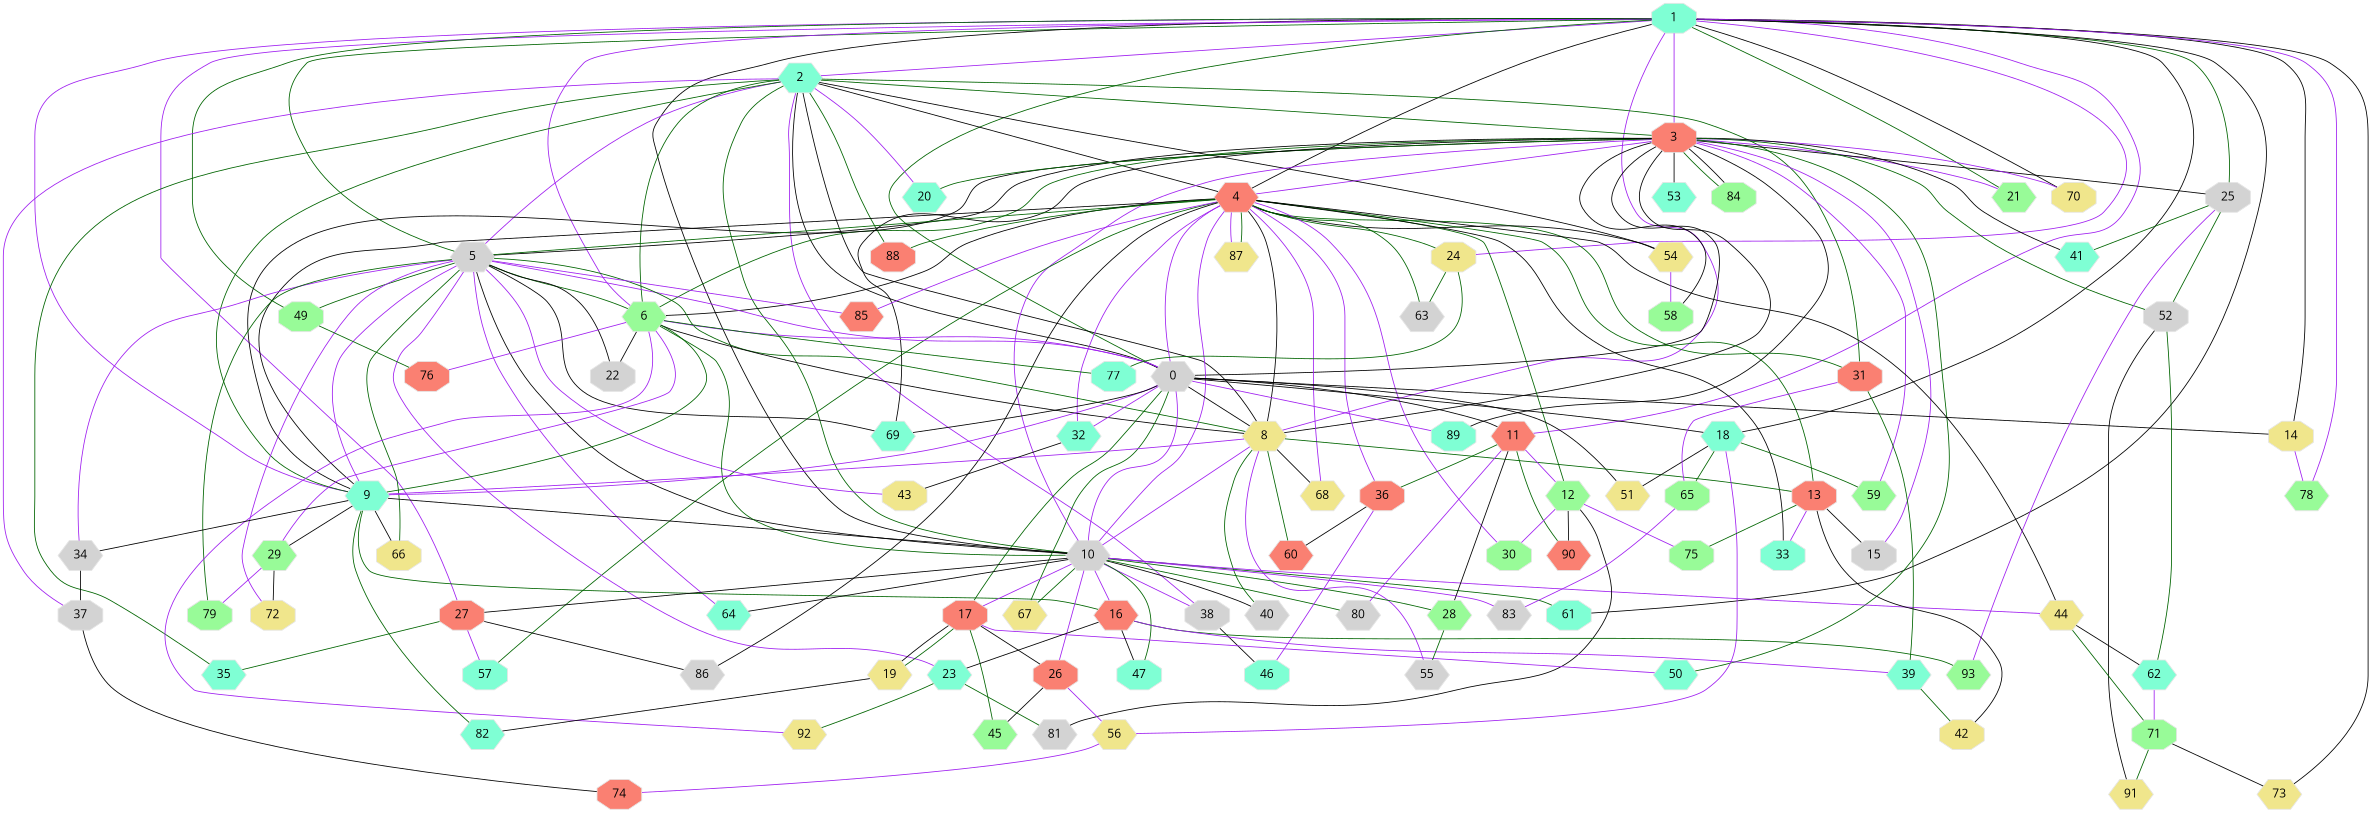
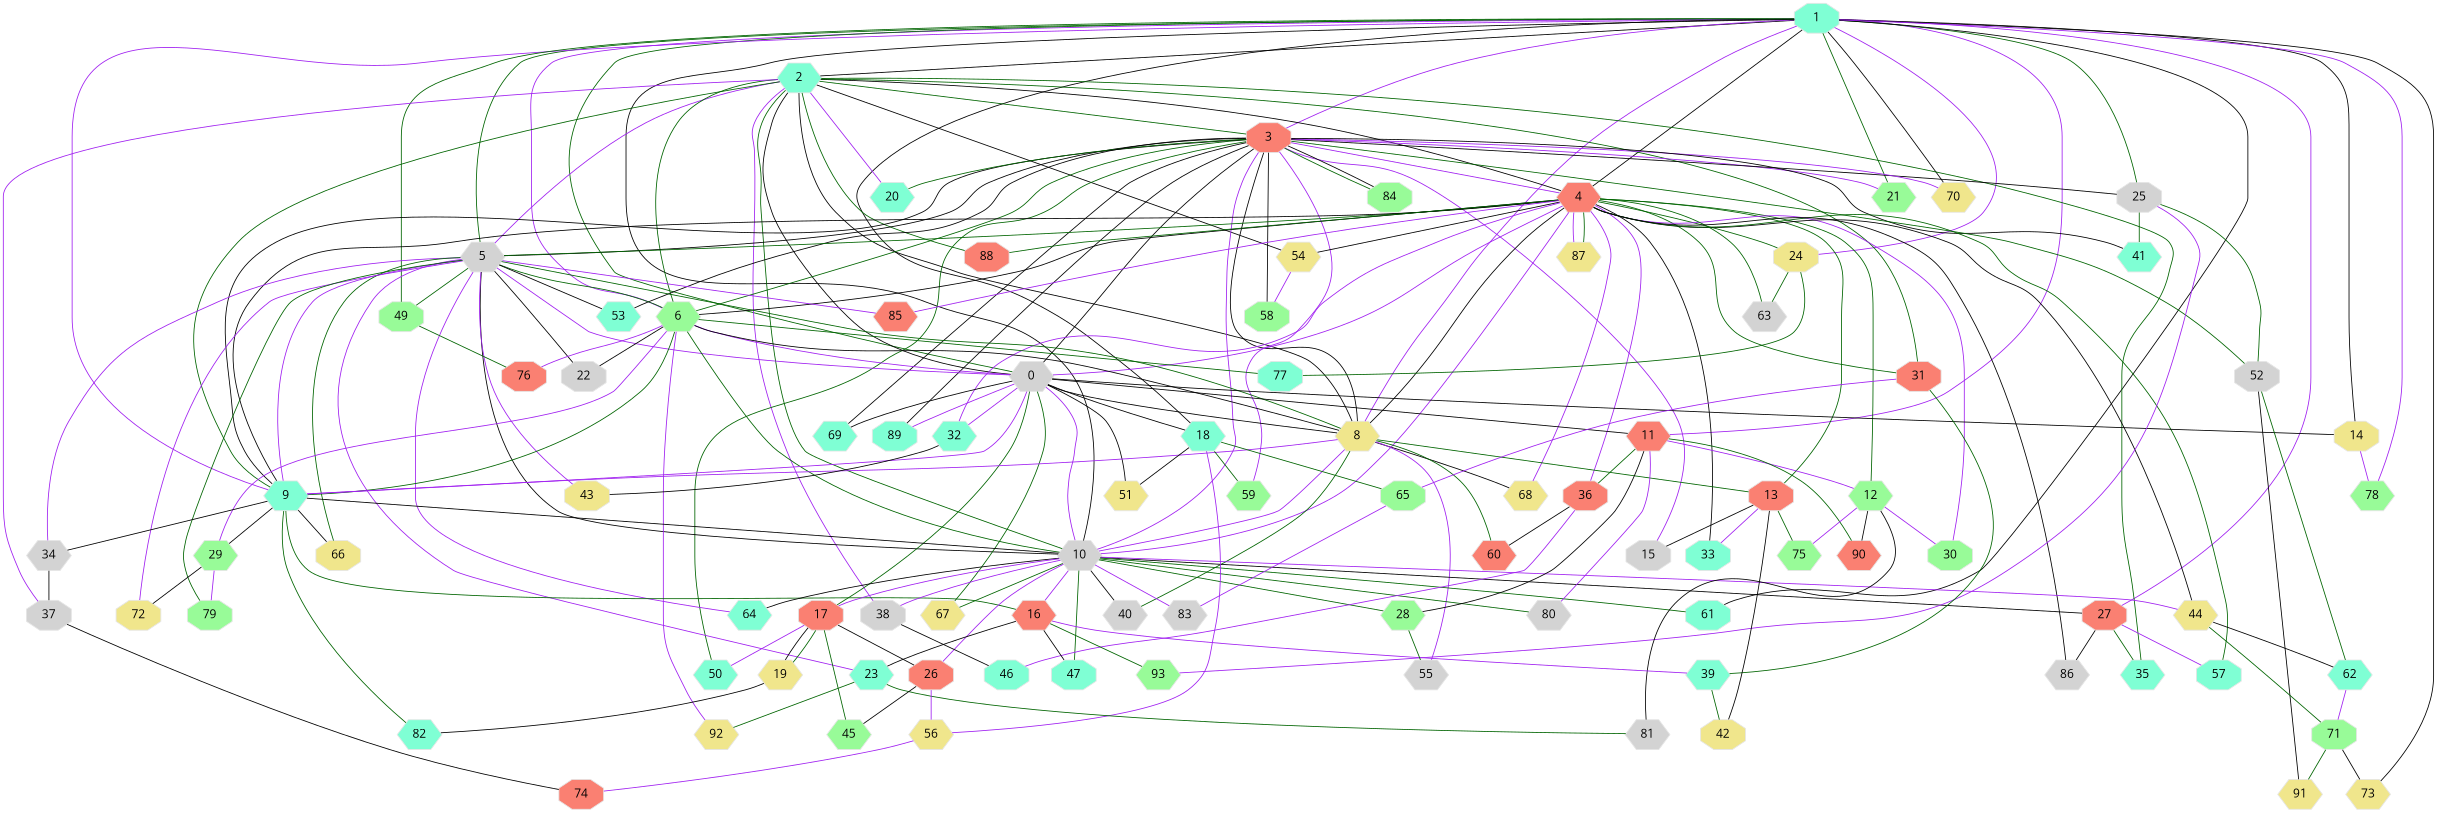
edge "1" -- "2": color purple -> black
node "70": shape octagon -> hexagon
edge "5" -- "69": now "5" -- "53"
node "75": shape octagon -> hexagon
